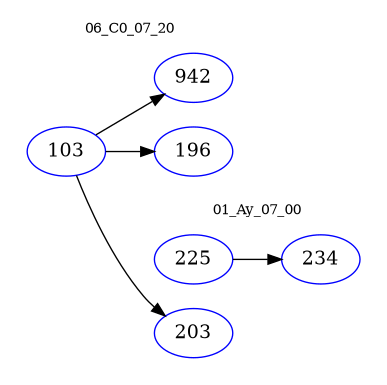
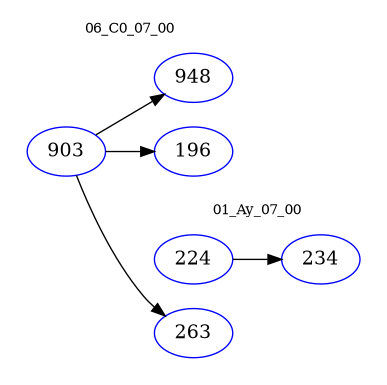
cluster "06_C0_07_20": label "06_C0_07_20" -> "06_C0_07_00"
node "942": label "942" -> "948"
node "103": label "103" -> "903"
node "225": label "225" -> "224"
node "203": label "203" -> "263"
